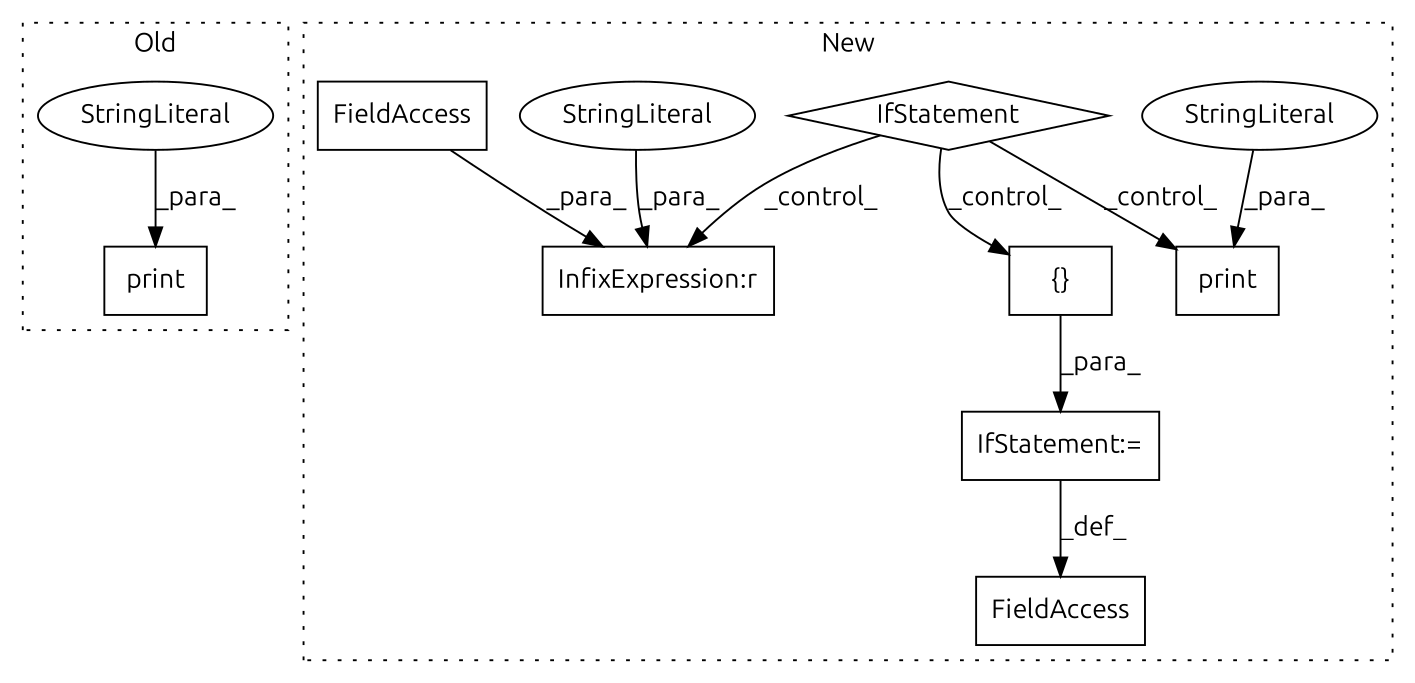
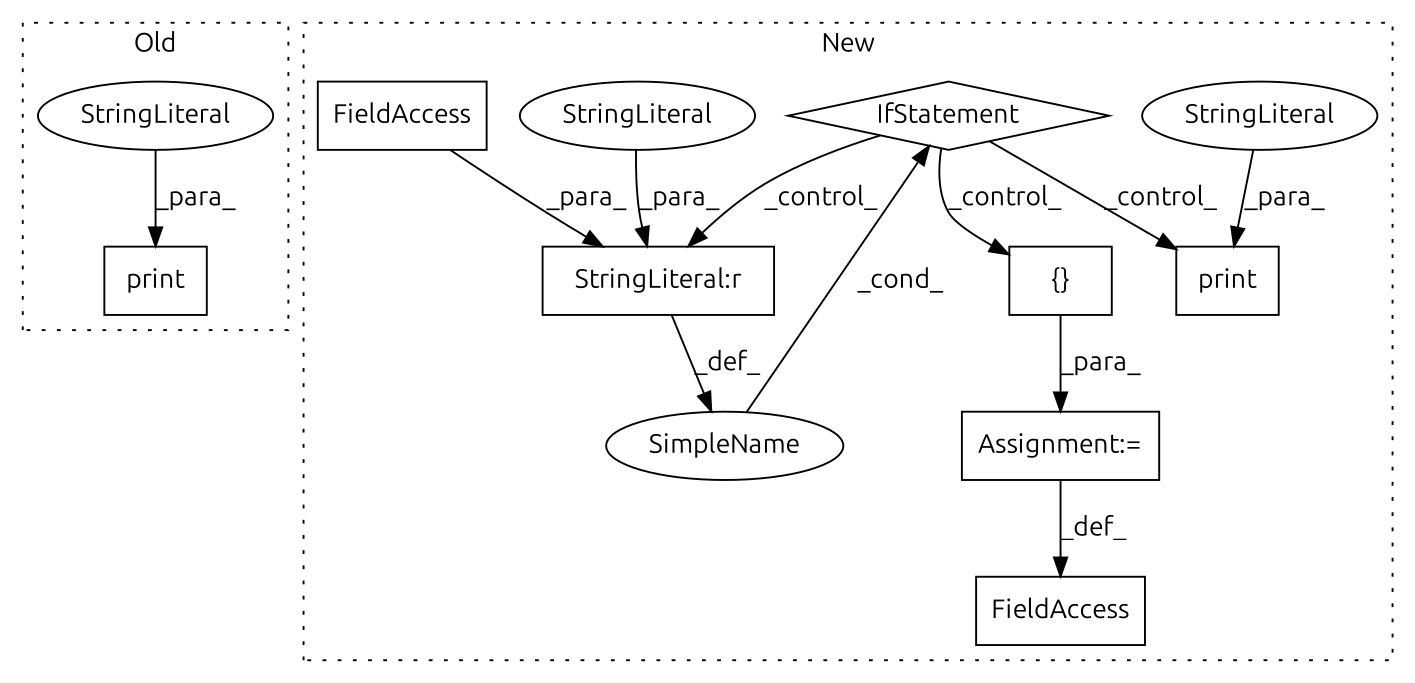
node "InfixExpression:r": label "InfixExpression:r" -> "StringLiteral:r"
node "SimpleName": added
node "IfStatement:=": label "IfStatement:=" -> "Assignment:="
